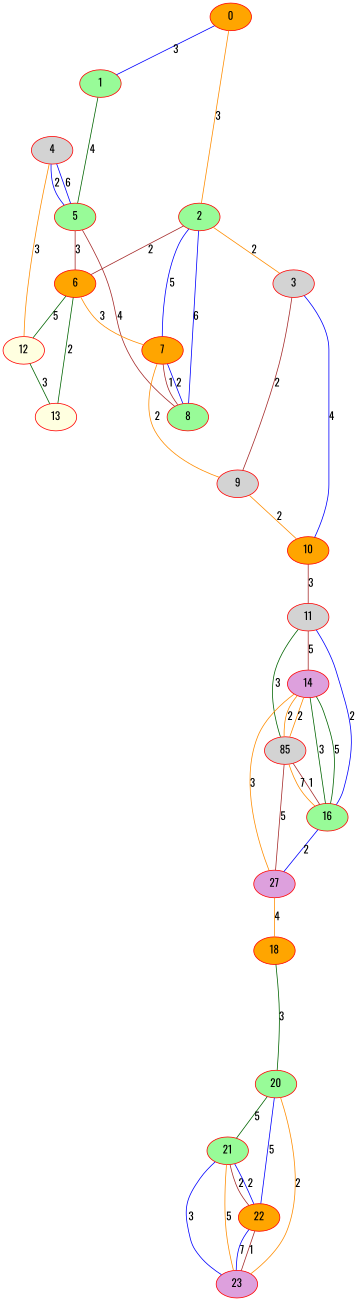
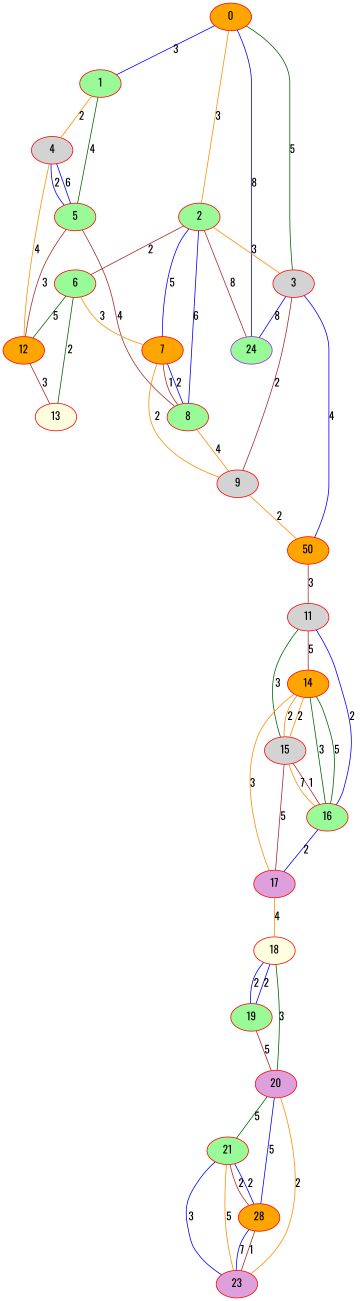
edge "1" -- "4": added, label "2"
edge "0" -- "3": added, label "5"
edge "4" -- "12": label "3" -> "4"
edge "5" -- "6": now "5" -- "12"
edge "2" -- "3": label "2" -> "3"
node "6": fillcolor orange -> palegreen
node "12": fillcolor lightyellow -> orange
node "24": added
edge "12" -- "13": color darkgreen -> brown
edge "8" -- "9": added, label "4"
node "10": label "10" -> "50"
node "14": fillcolor plum -> orange
node "85": label "85" -> "15"
node "27": label "27" -> "17"
node "18": fillcolor orange -> lightyellow
node "19": added
node "20": fillcolor palegreen -> plum
node "22": label "22" -> "28"
